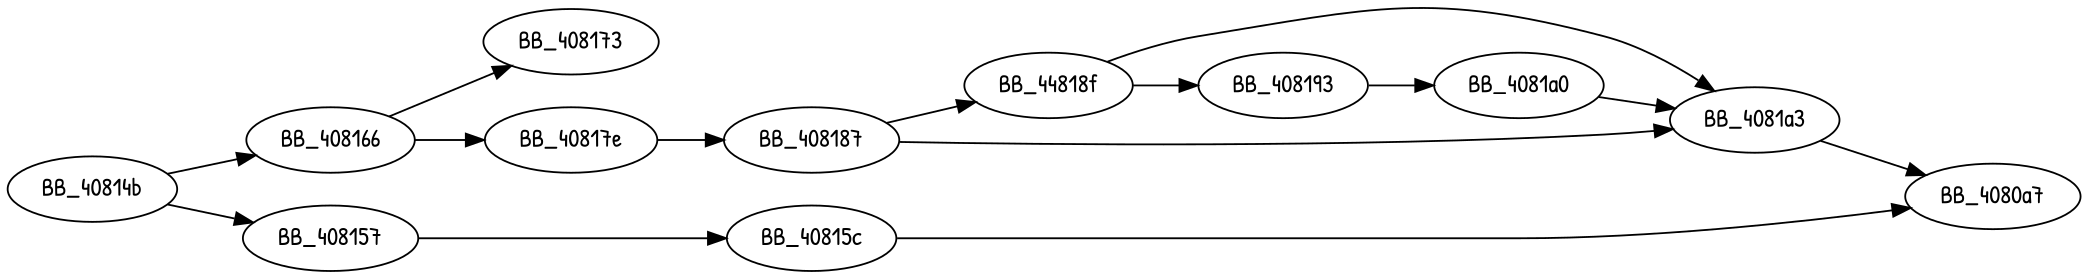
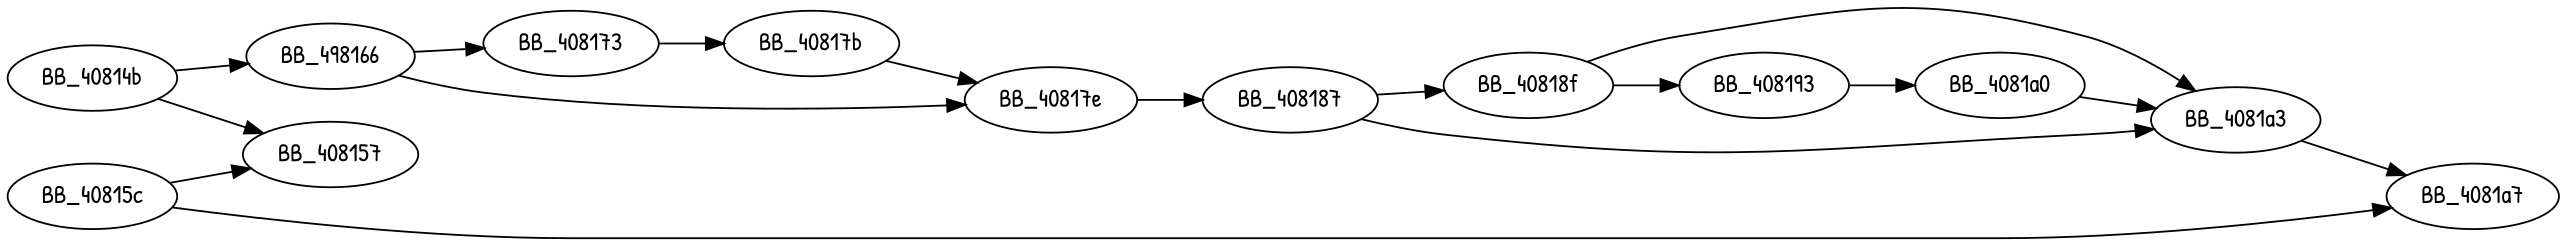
node "BB_40817b": added
node "BB_44818f": label "BB_44818f" -> "BB_40818f"
node "BB_408166": label "BB_408166" -> "BB_498166"
node "BB_4080a7": label "BB_4080a7" -> "BB_4081a7"
edge "BB_408157" -> "BB_40815c": reversed
